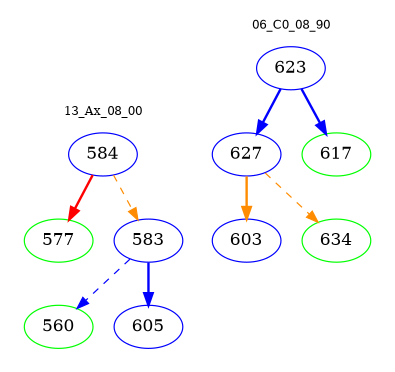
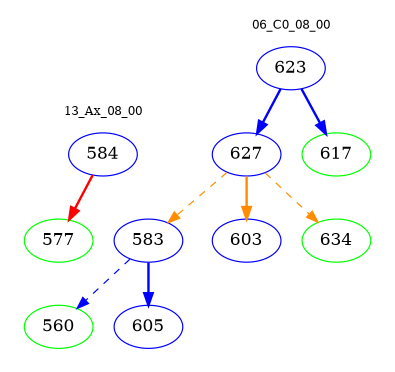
cluster "06_C0_08_90": label "06_C0_08_90" -> "06_C0_08_00"
edge "584" -> "583": now "627" -> "583"
